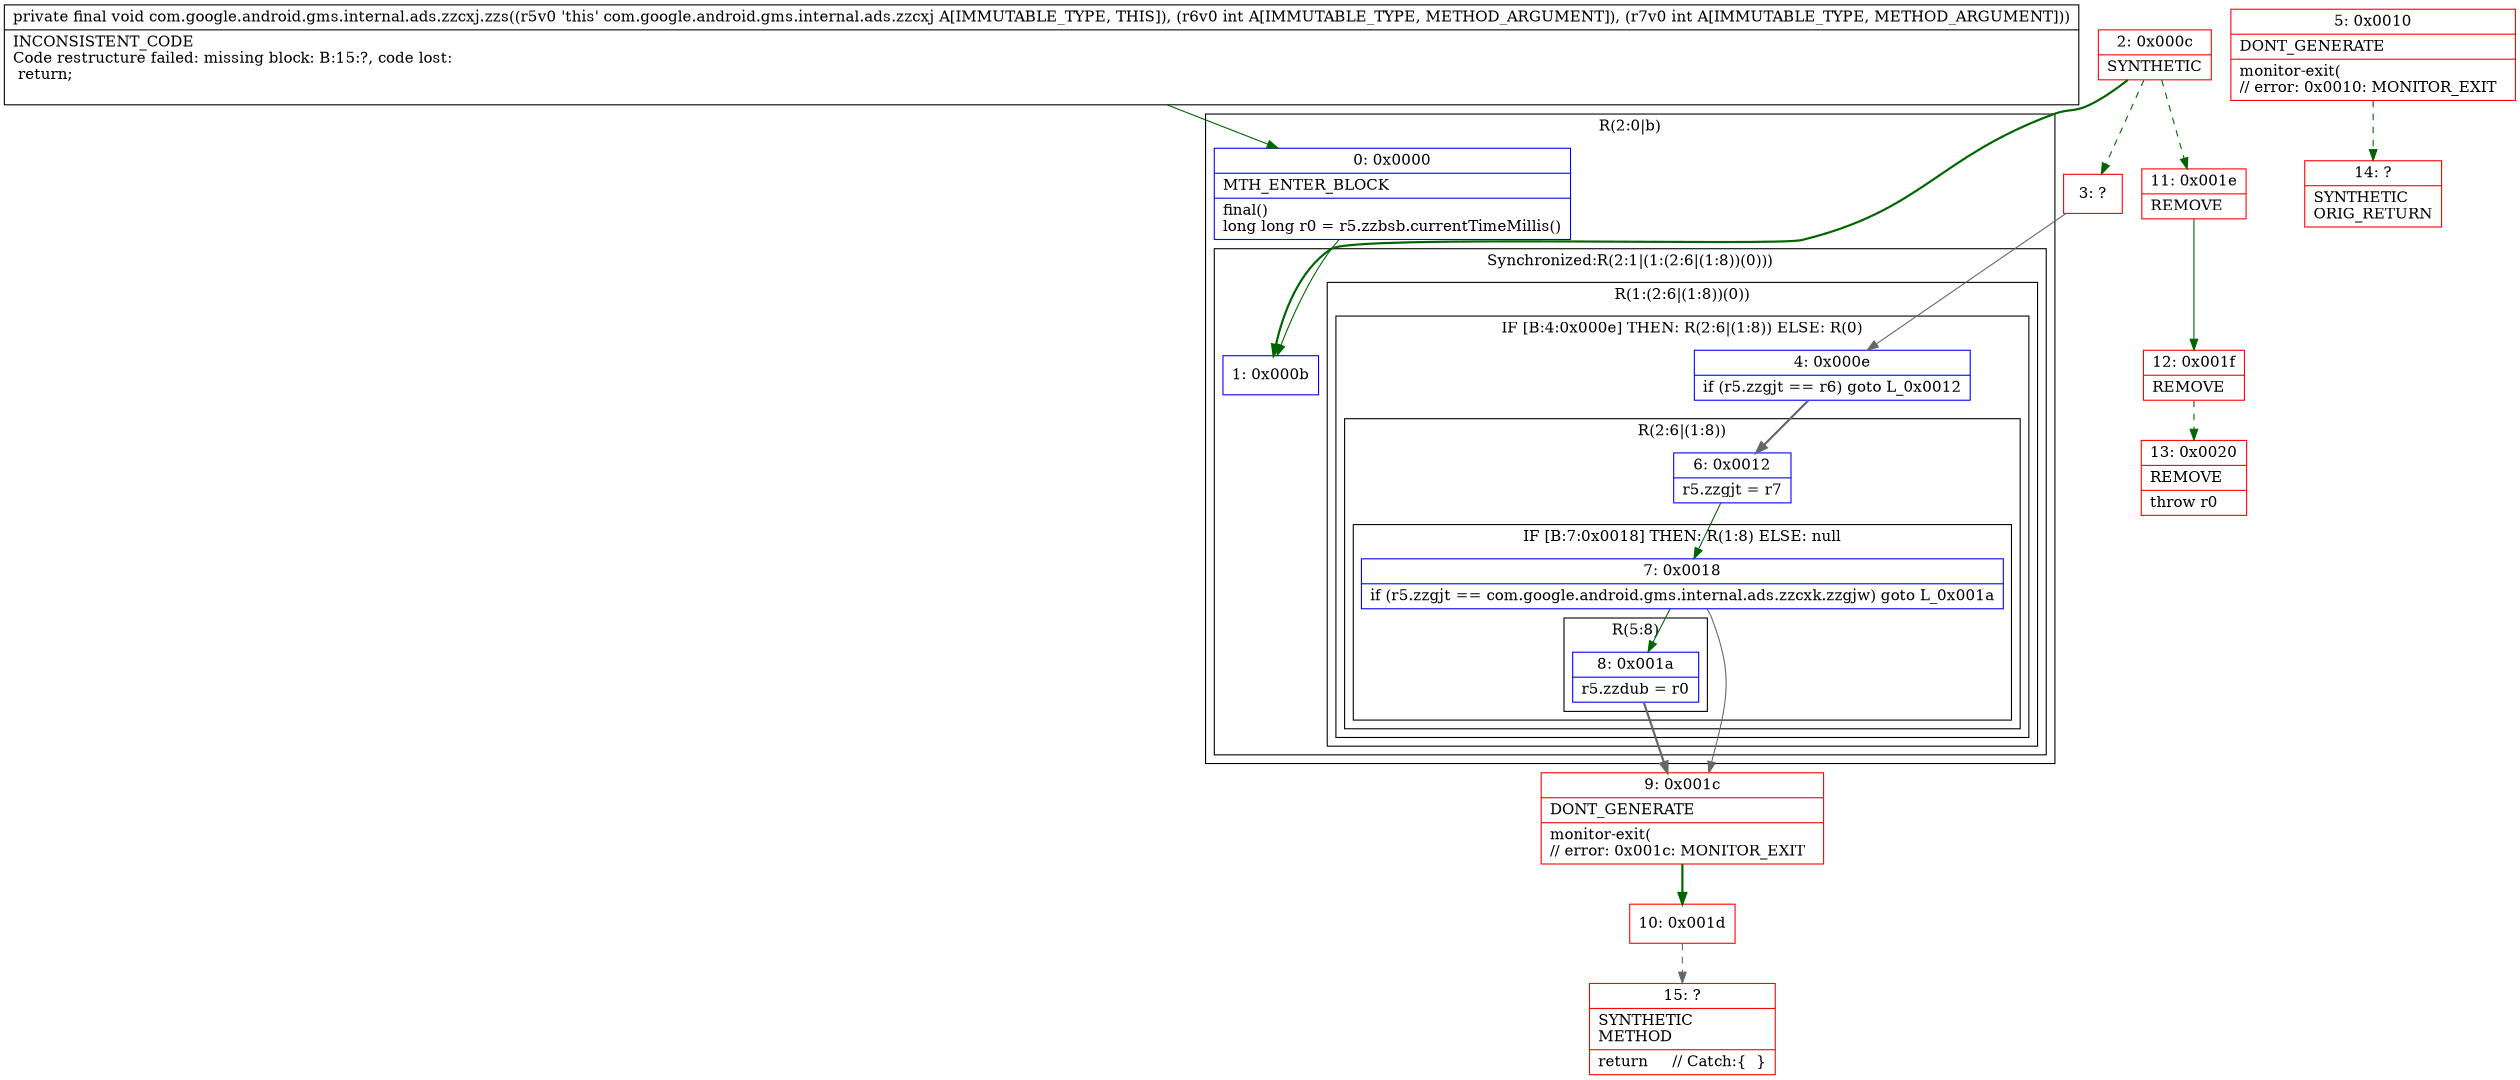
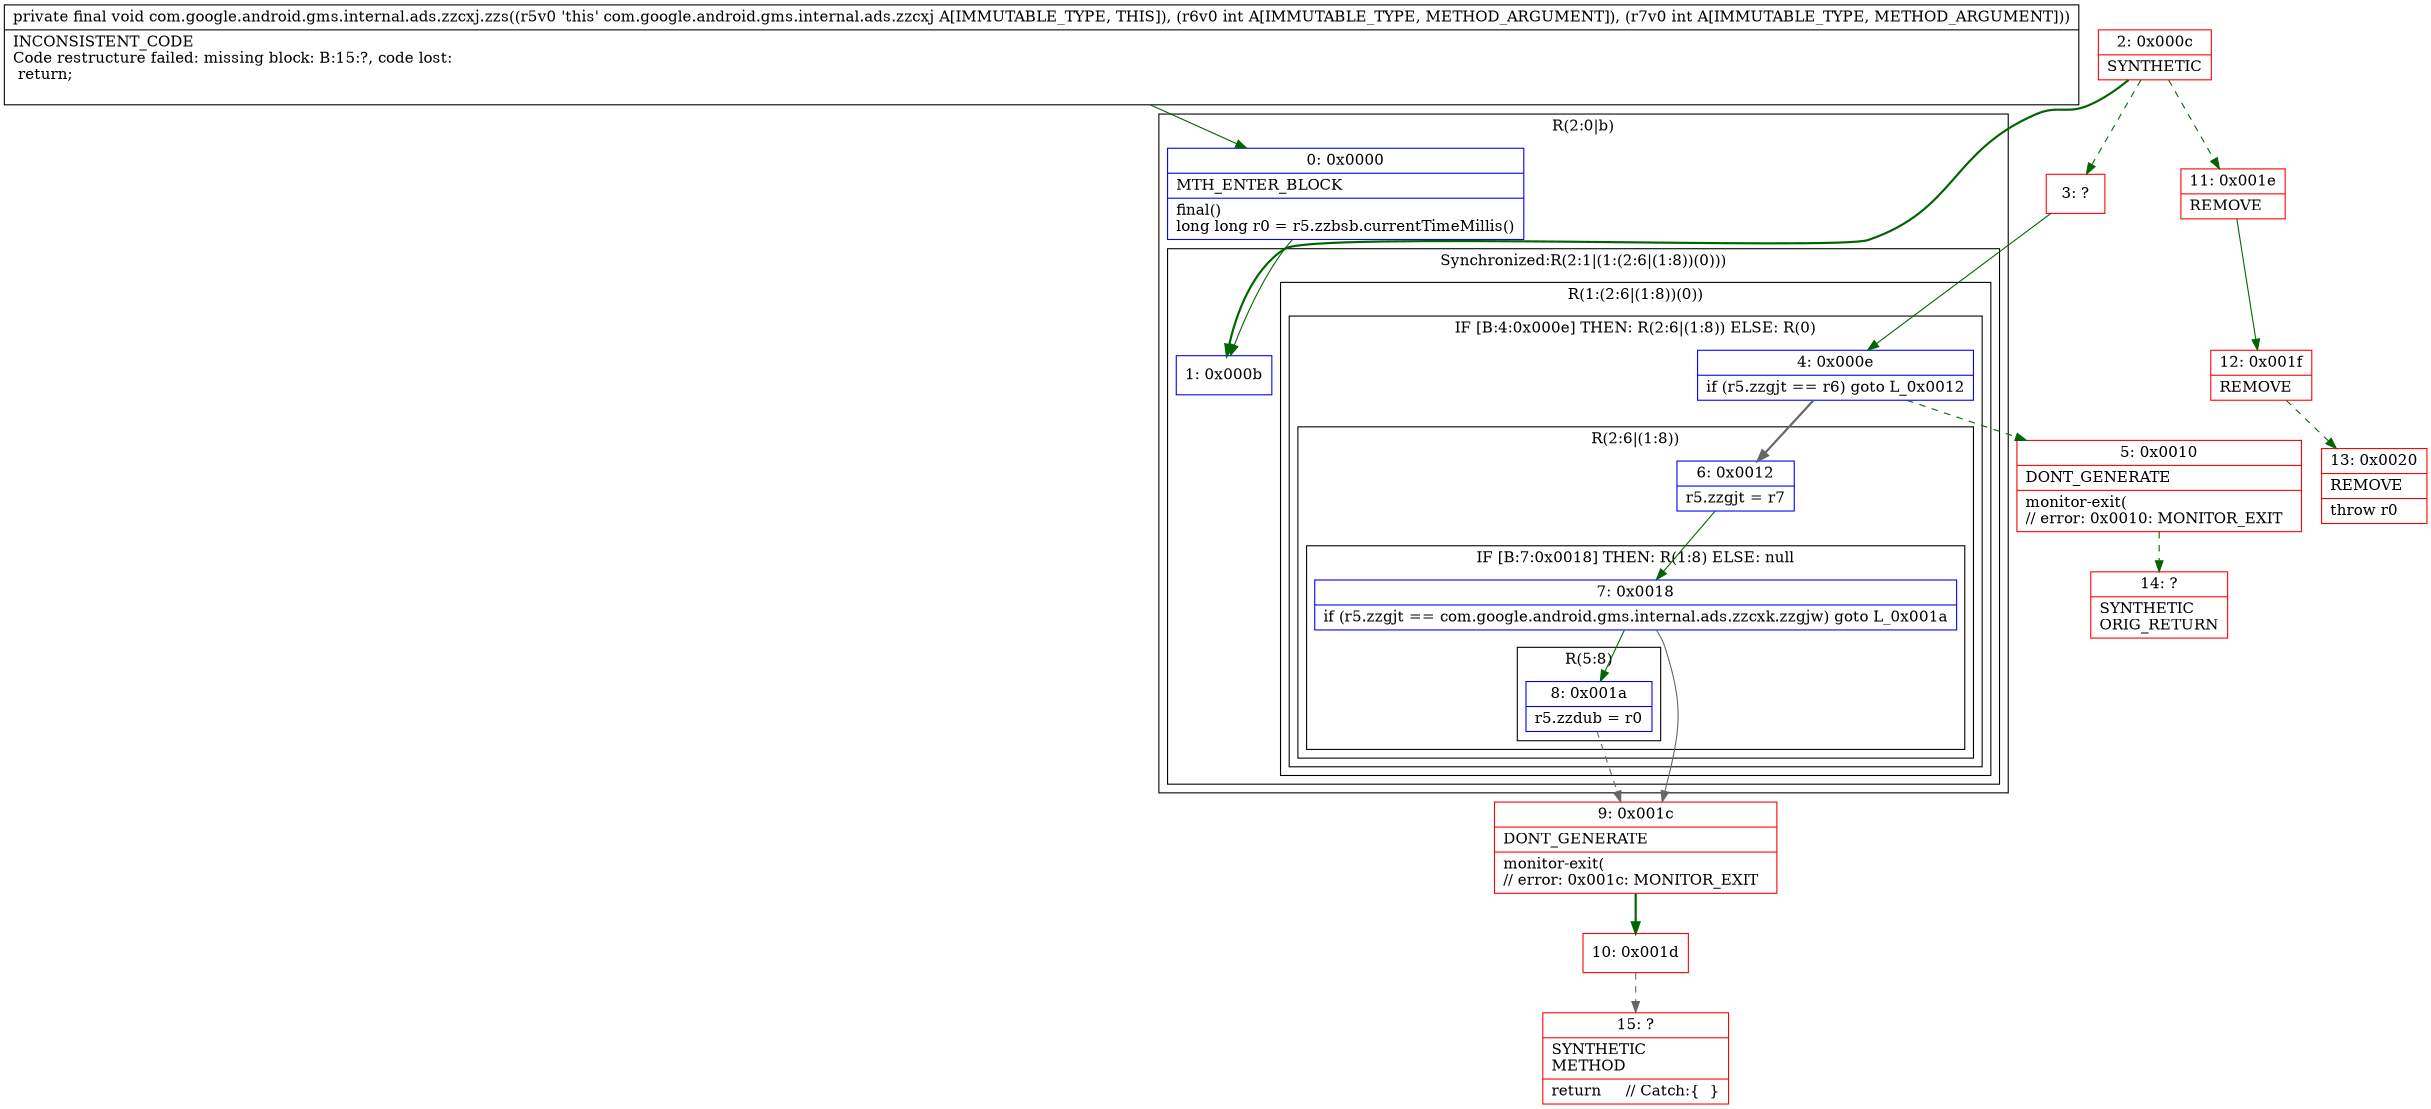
edge "3: ?" -> "4: 0x000e": color gray40 -> darkgreen
edge "4: 0x000e" -> "5: 0x0010": added
edge "8: 0x001a" -> "9: 0x001c": style bold -> dashed
